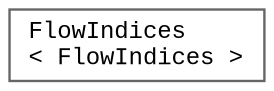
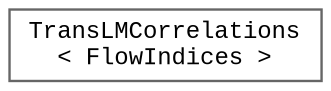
node "FlowIndices < FlowIndices >": label "FlowIndices < FlowIndices >" -> "TransLMCorrelations < FlowIndices >"
